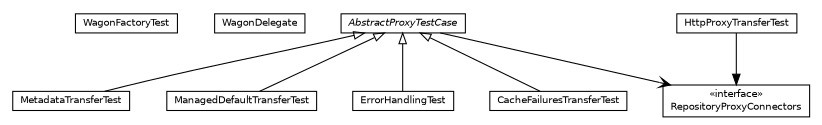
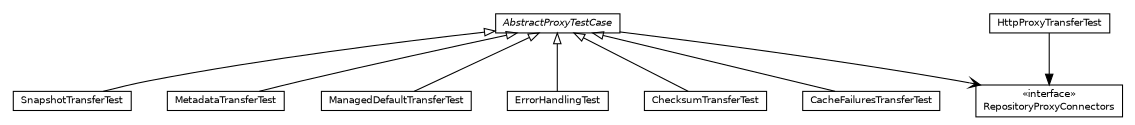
node "WagonFactoryTest": removed
node "WagonDelegate": removed
node "SnapshotTransferTest": added
node "ChecksumTransferTest": added
